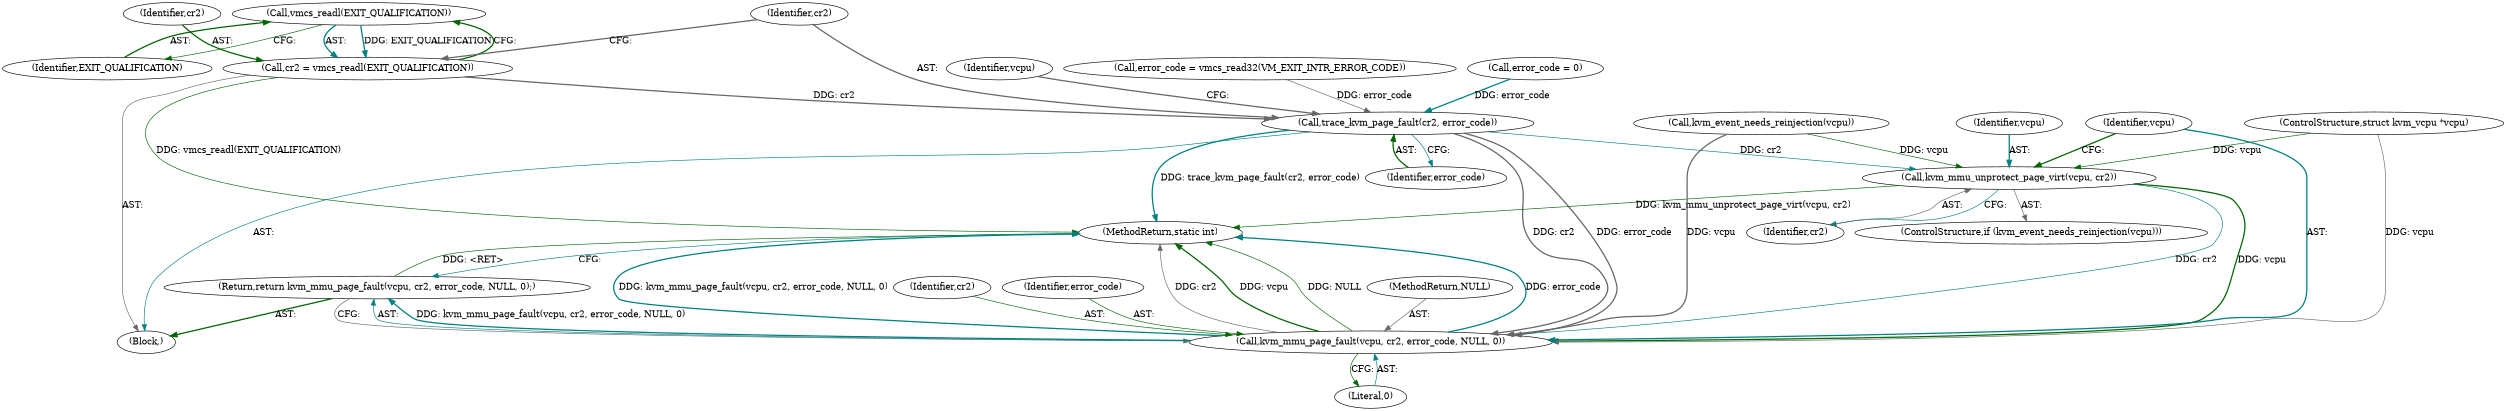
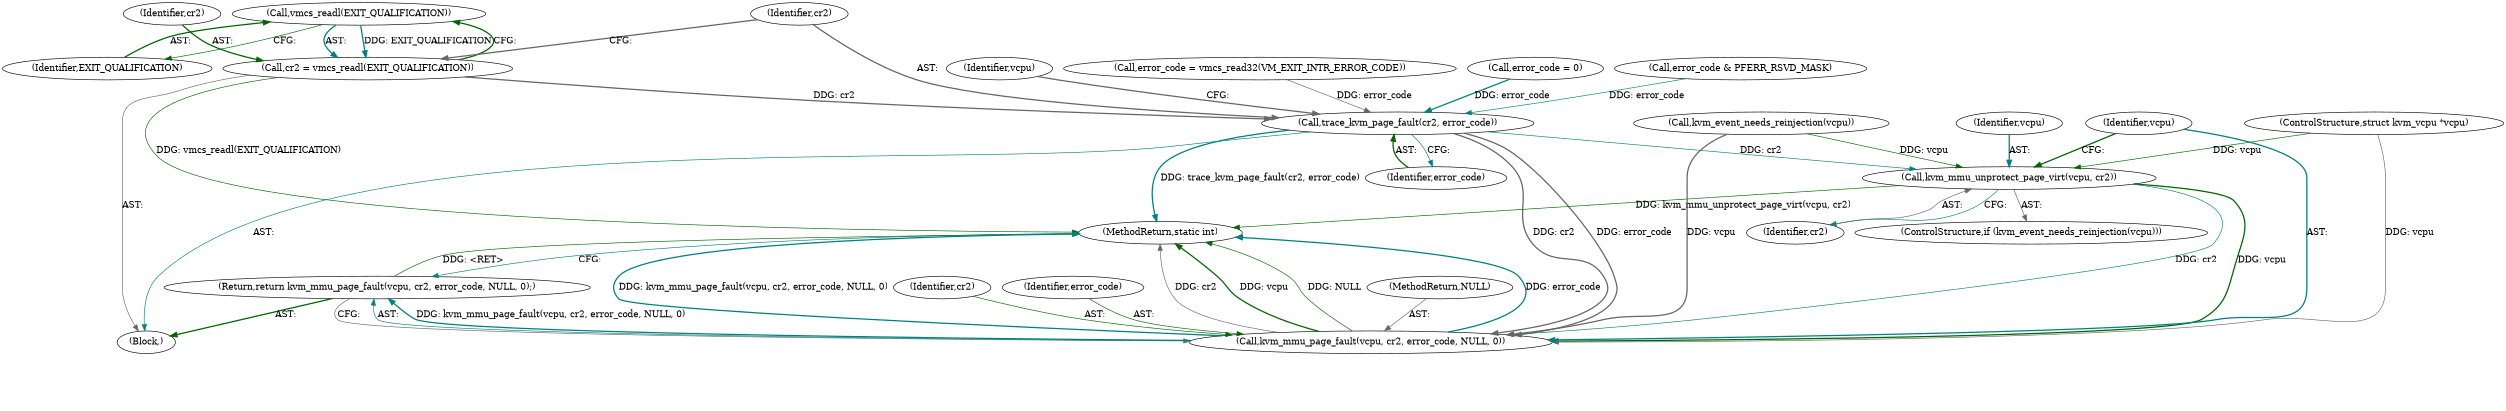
node "(Call,error_code & PFERR_RSVD_MASK)": added
node "(Literal,0)": removed
